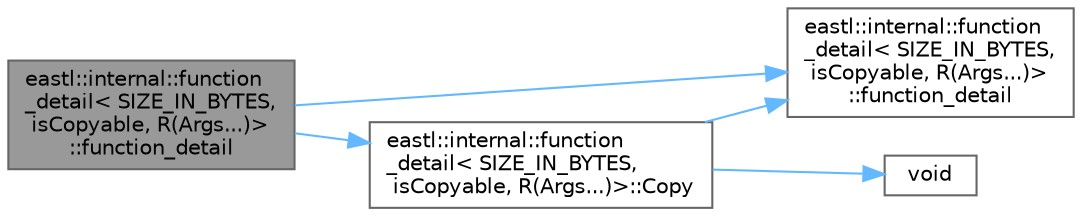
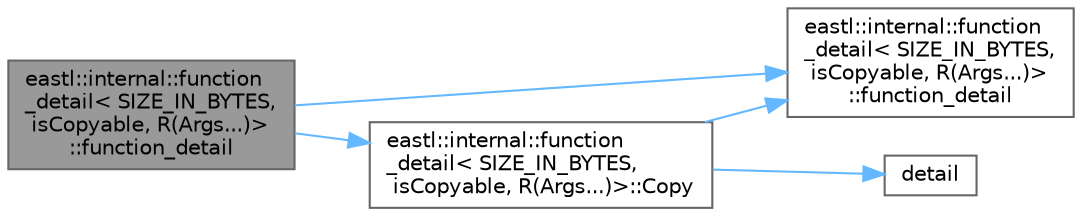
node "void": label "void" -> "detail"
